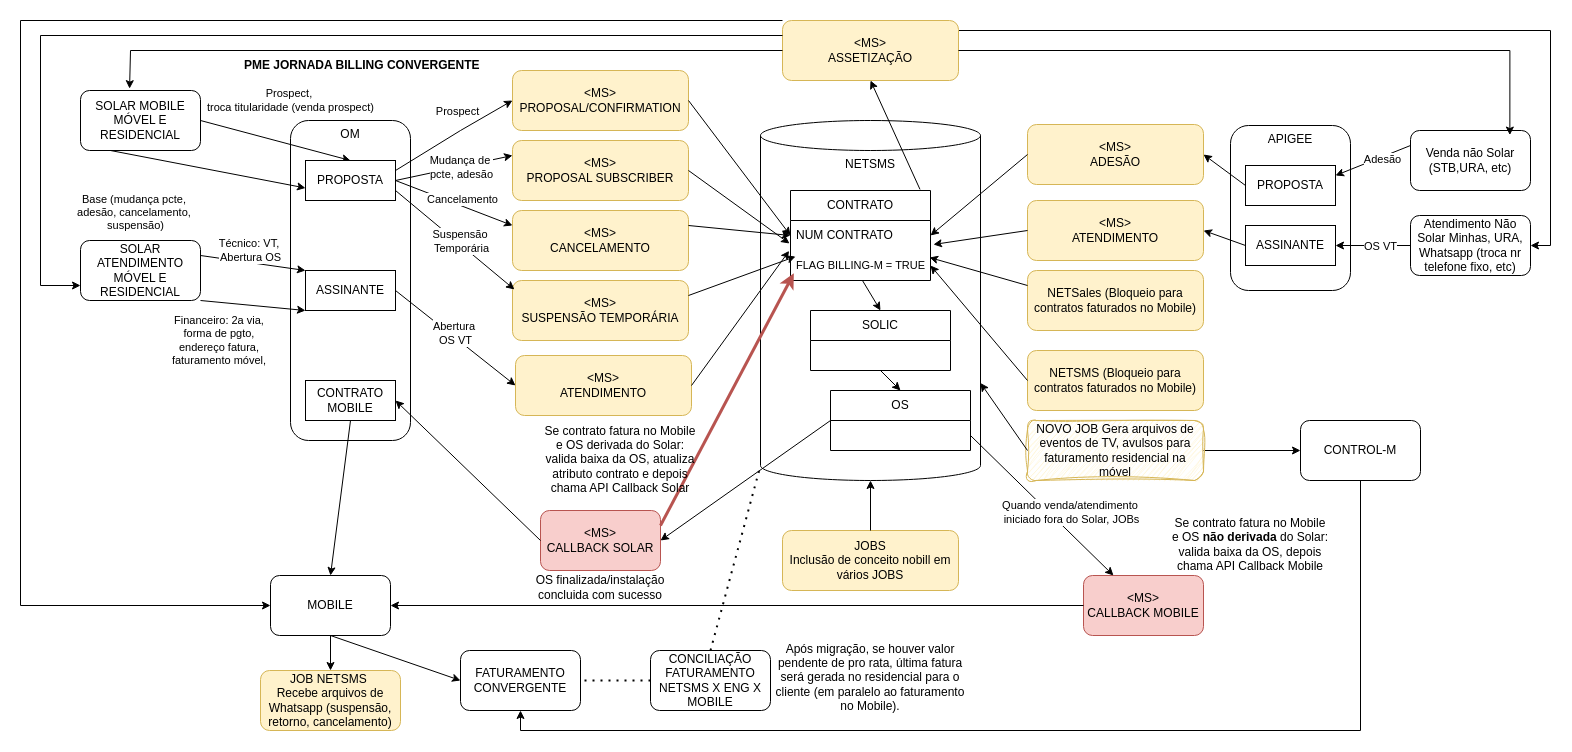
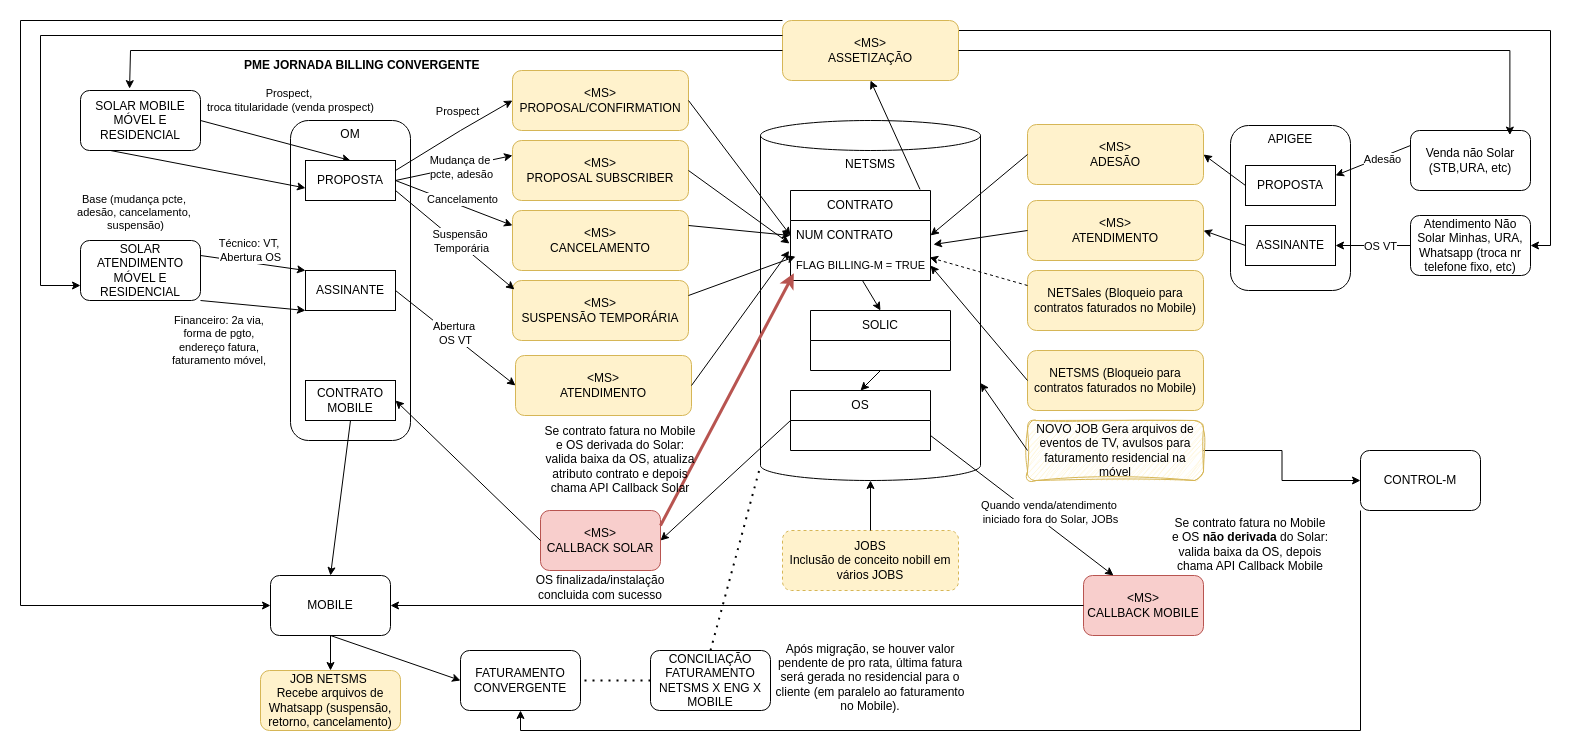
edge "NETSales (Bloqueio para contratos faturados no Mobile)" -> "FLAG BILLING-M = TRUE": style solid -> dashed
node "OS": moved (901, 421) -> (861, 421)
node "CONTROL-M": moved (1361, 451) -> (1421, 481)
node "JOBS Inclusão de conceito nobill em vários JOBS": style solid -> dashed
